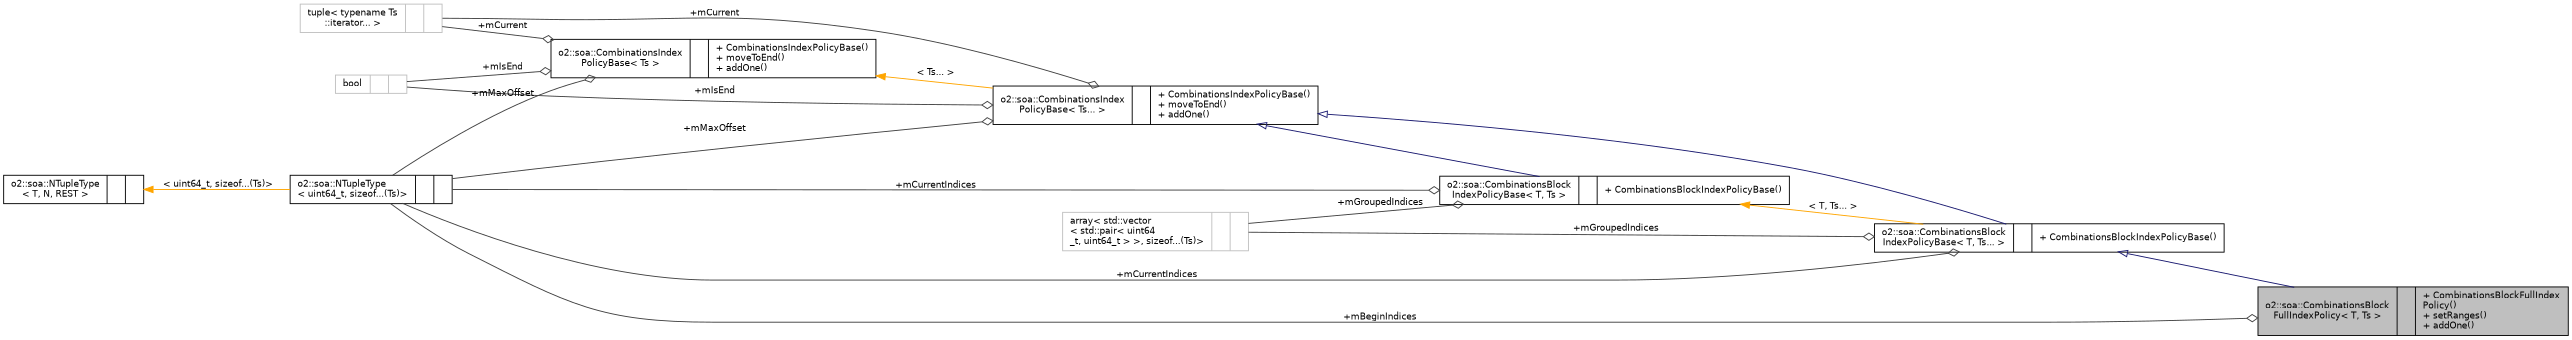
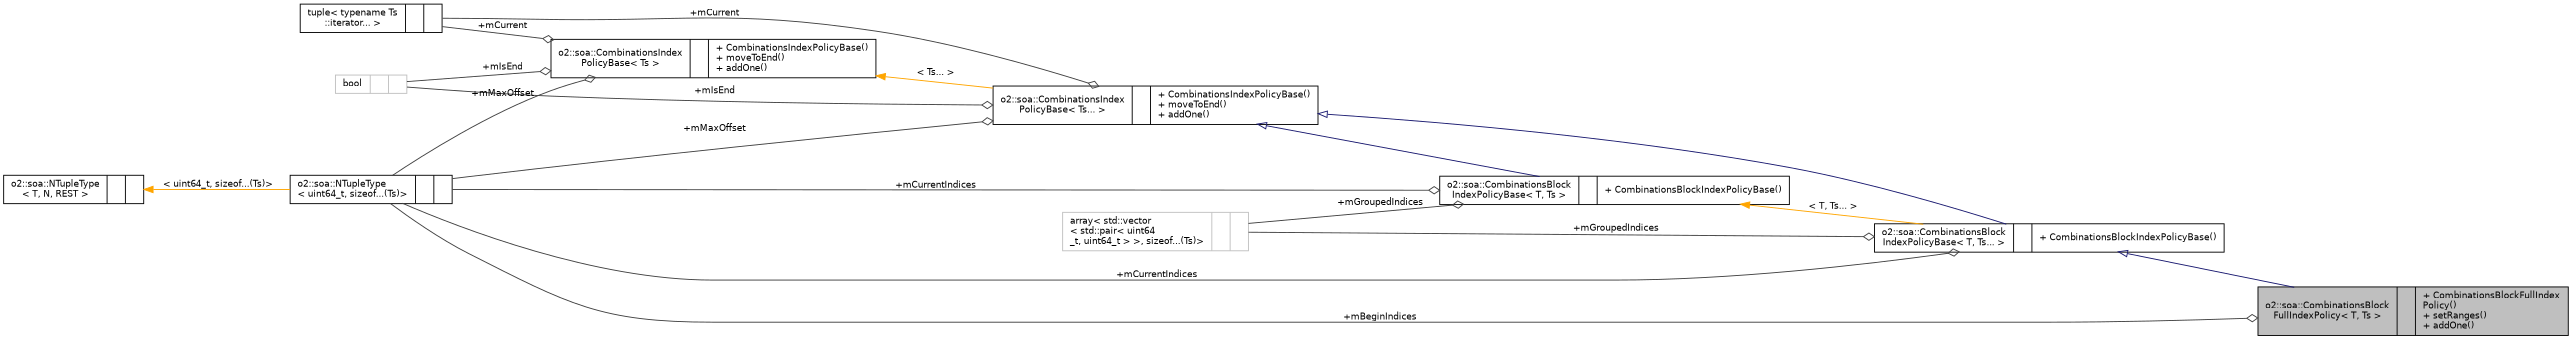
node "tuple< typename Ts": color grey75 -> black
